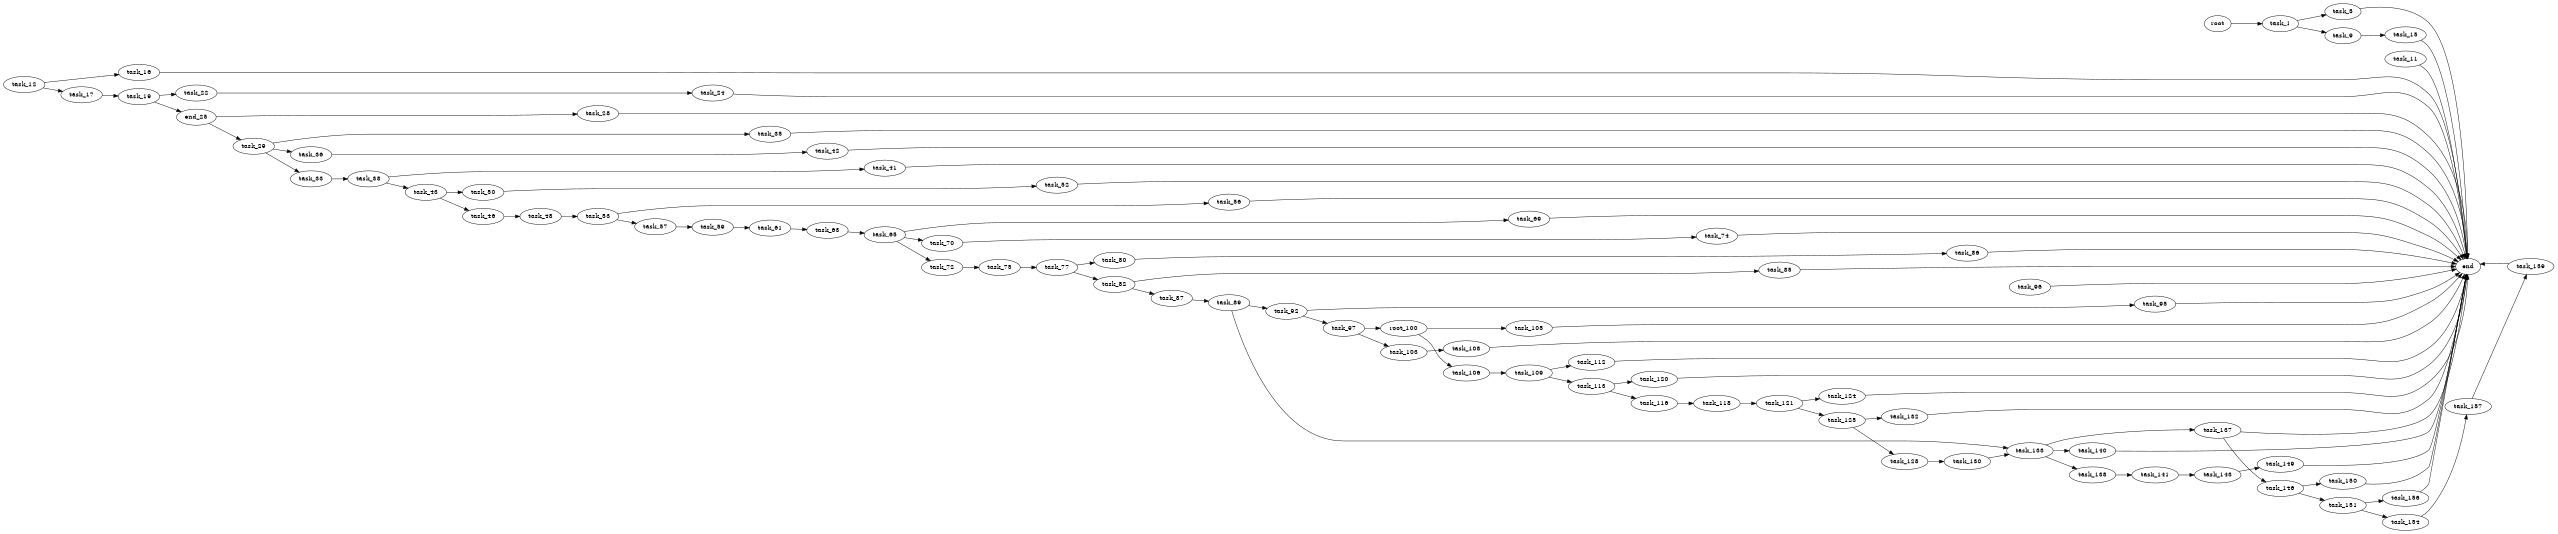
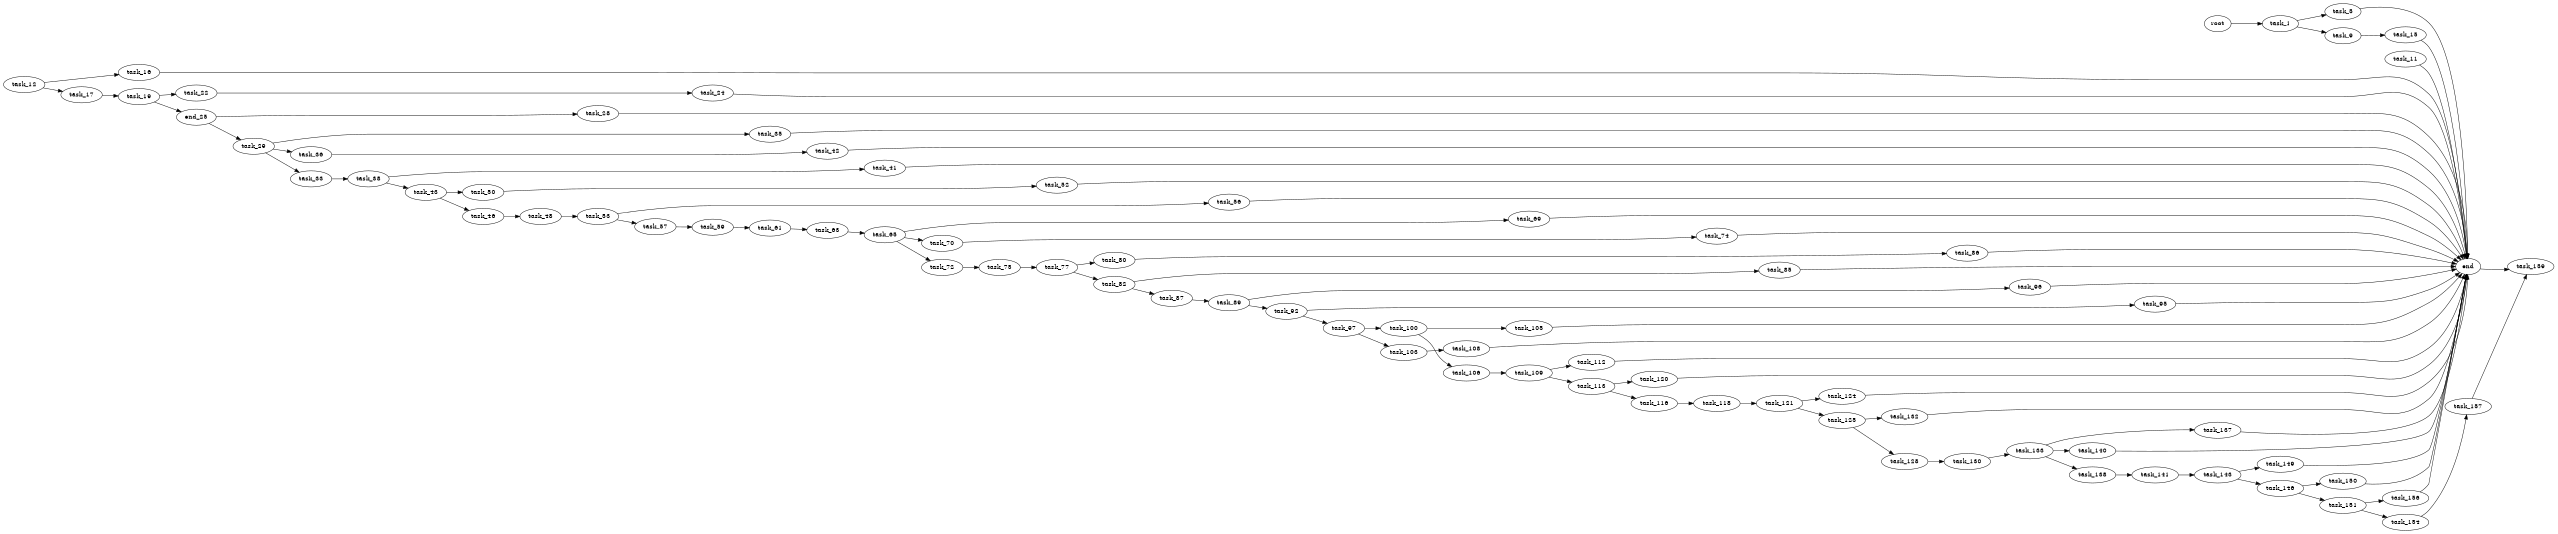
edge "task_159" -> "end": reversed
node "root_100": label "root_100" -> "task_100"
edge "task_89" -> "task_133": now "task_89" -> "task_96"
edge "task_137" -> "task_146": now "task_143" -> "task_146"
